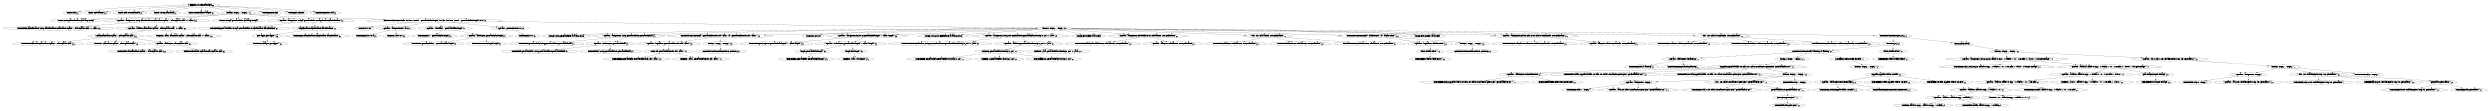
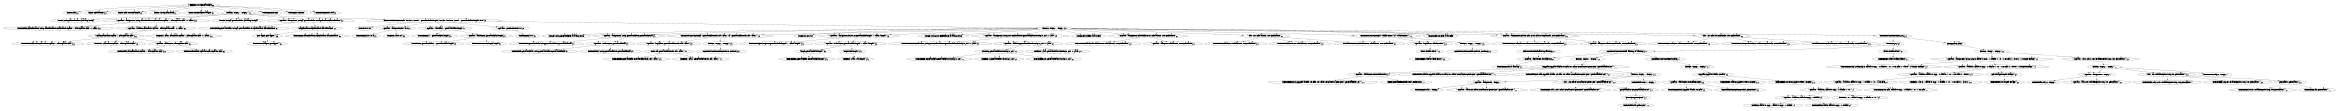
edge "(<operator>.fieldAccess,this.filtering)" -> "(FIELD_IDENTIFIER,filtering,filtering)": reversed
